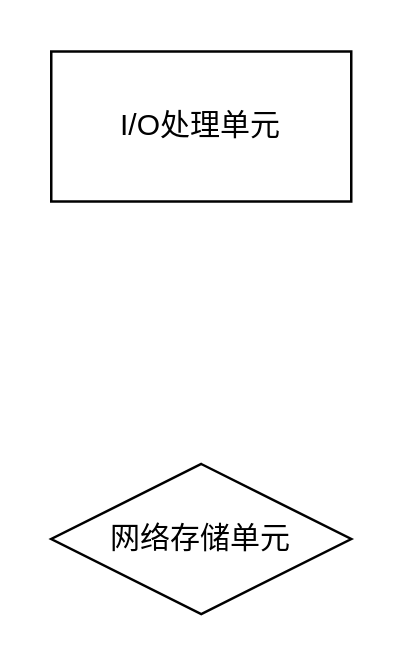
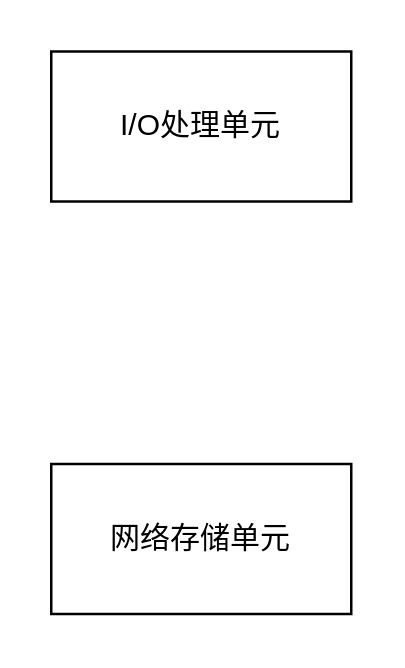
node "网络存储单元": shape diamond -> rectangle
